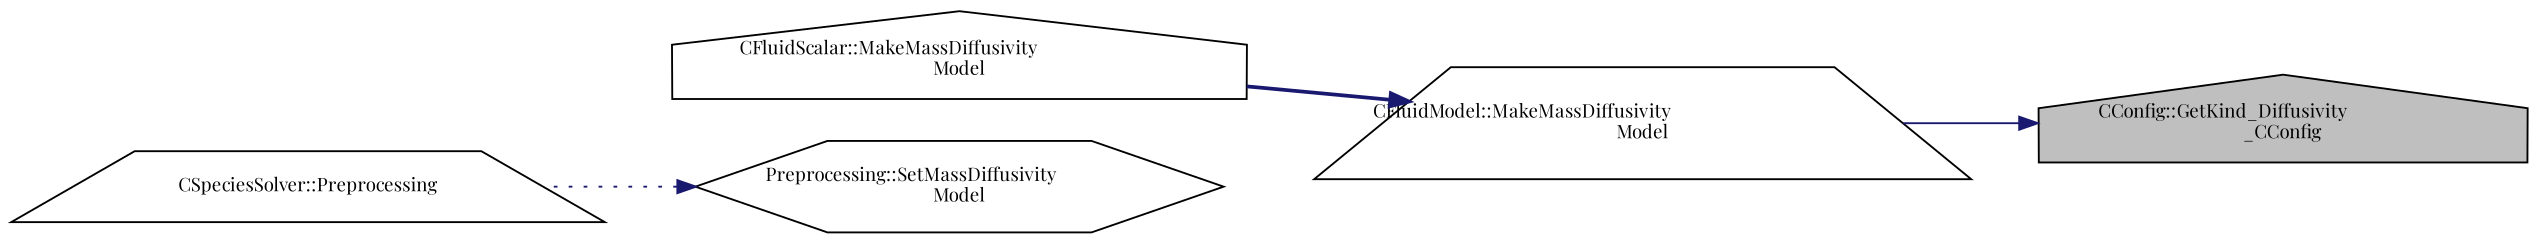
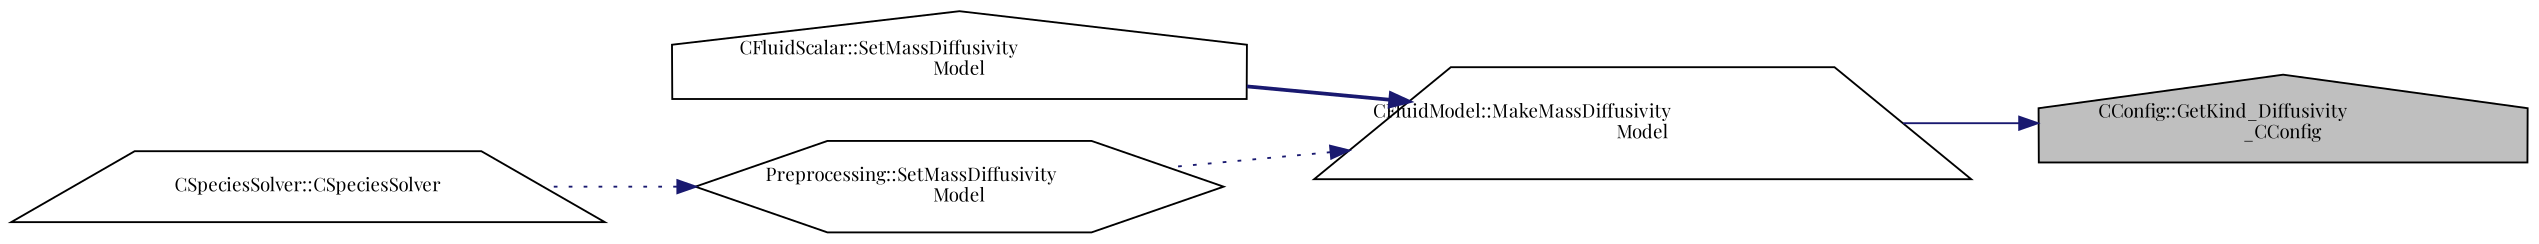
node "CFluidScalar::MakeMassDiffusivity Model": label "CFluidScalar::MakeMassDiffusivity Model" -> "CFluidScalar::SetMassDiffusivity Model"
edge "Preprocessing::SetMassDiffusivity Model" -> "CFluidModel::MakeMassDiffusivity Model": added
node "CSpeciesSolver::Preprocessing": label "CSpeciesSolver::Preprocessing" -> "CSpeciesSolver::CSpeciesSolver"
